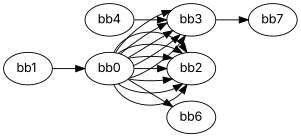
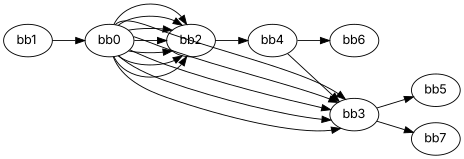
edge "bb2" -> "bb4": added
edge "bb0" -> "bb6": now "bb4" -> "bb6"
node "bb5": added
